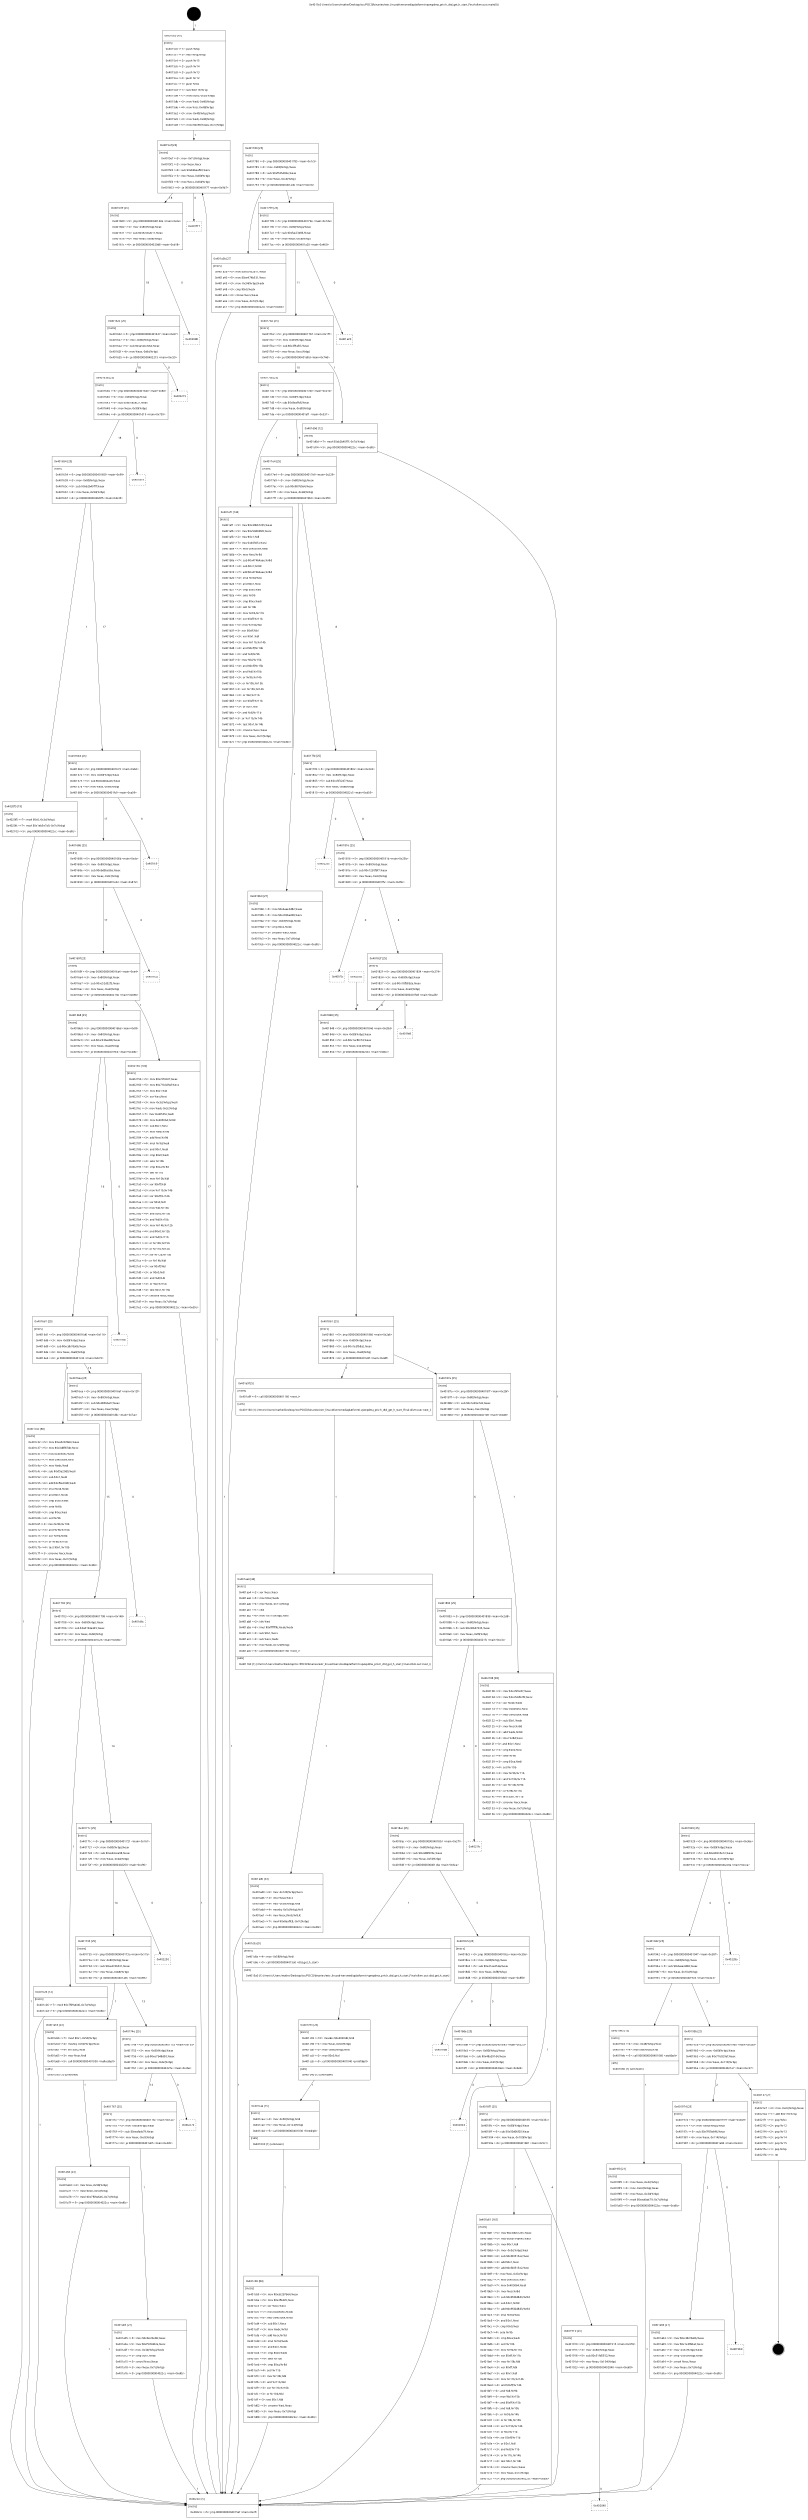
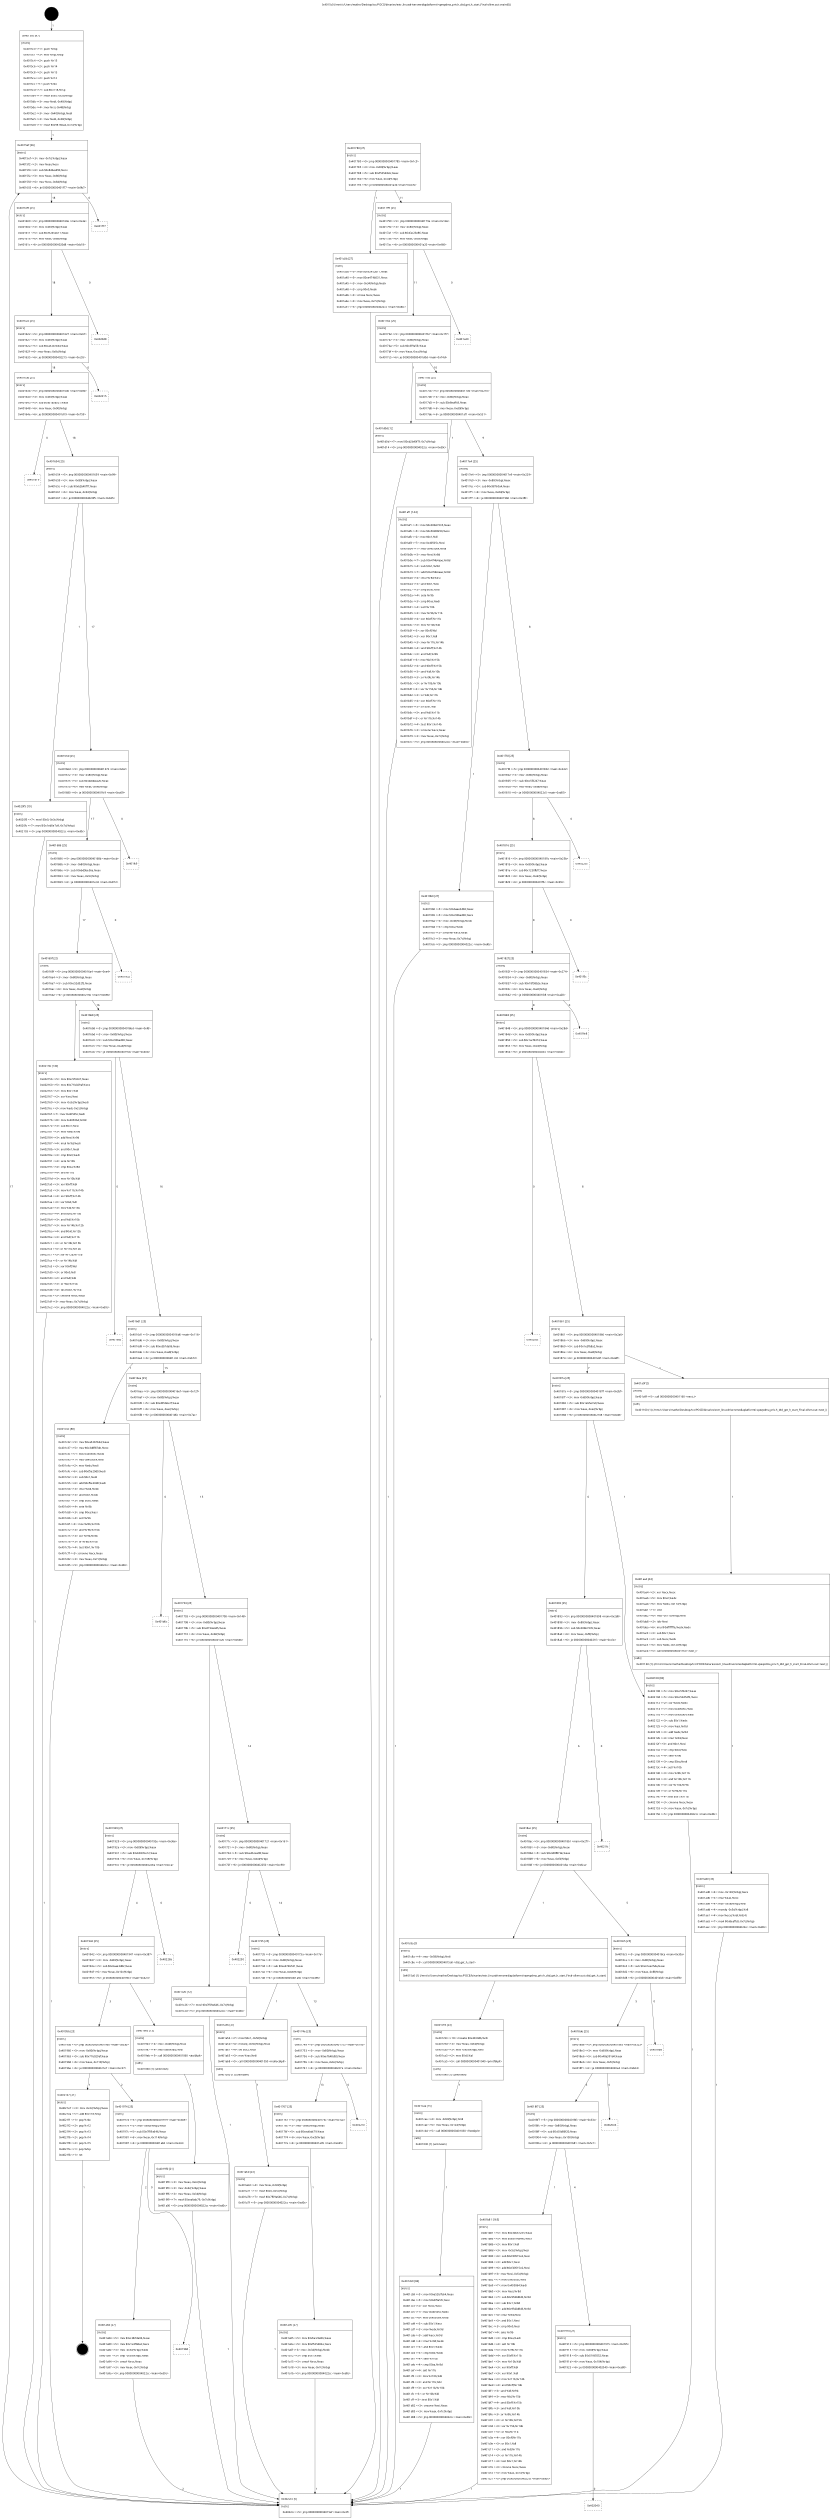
edge "0x4020cc" -> "0x401848 [25]": reversed
